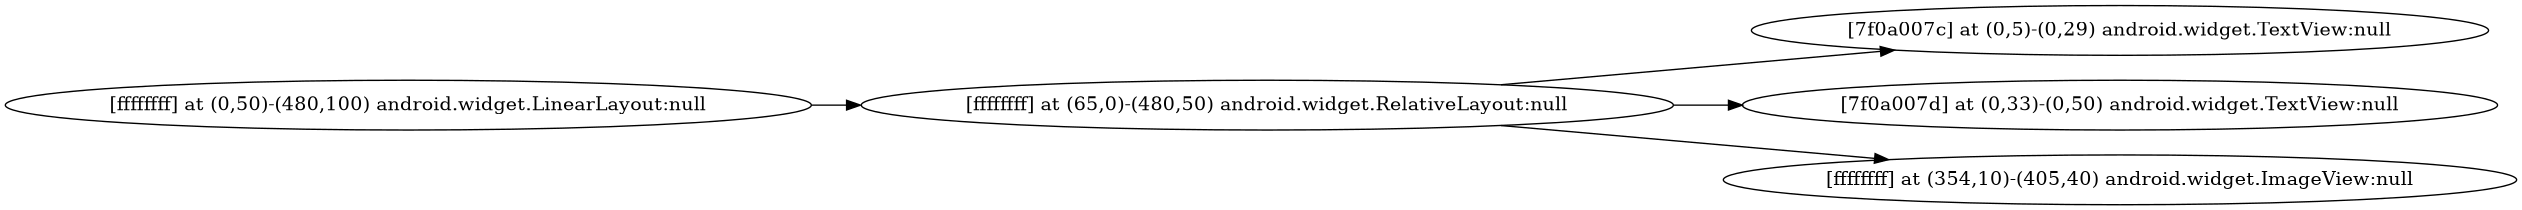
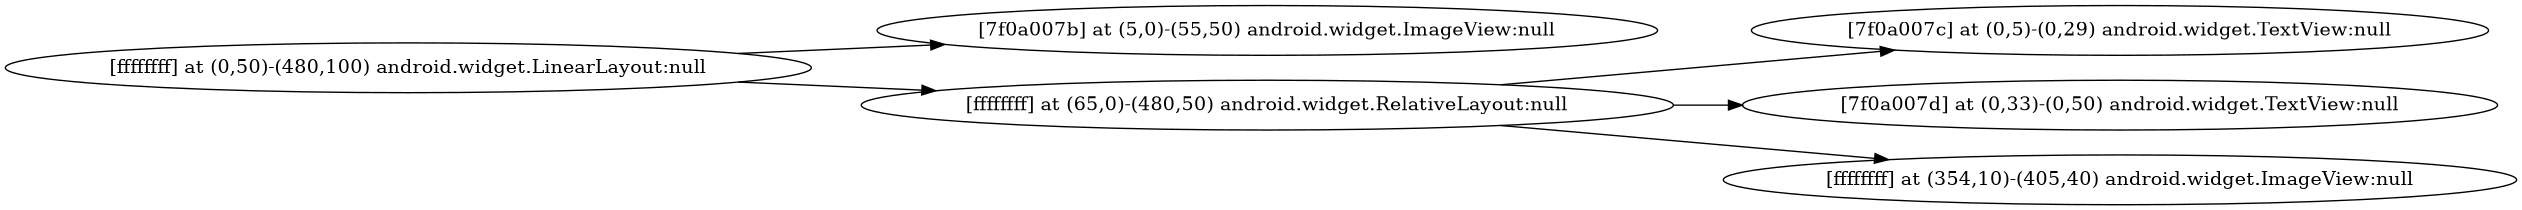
node "[7f0a007b] at (5,0)-(55,50) android.widget.ImageView:null": added
